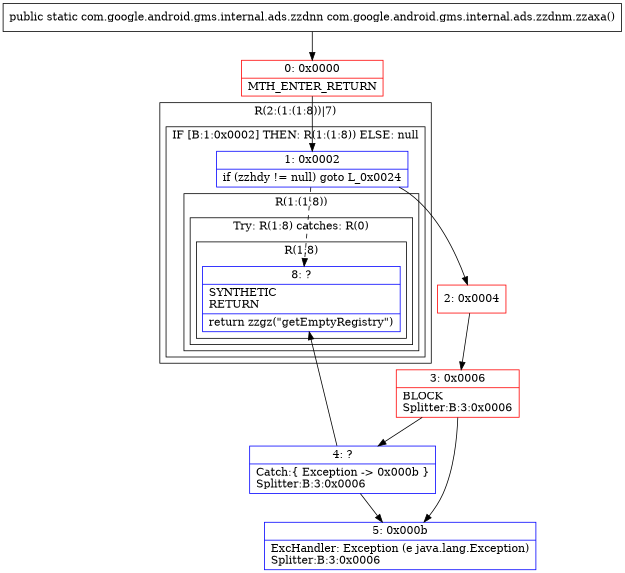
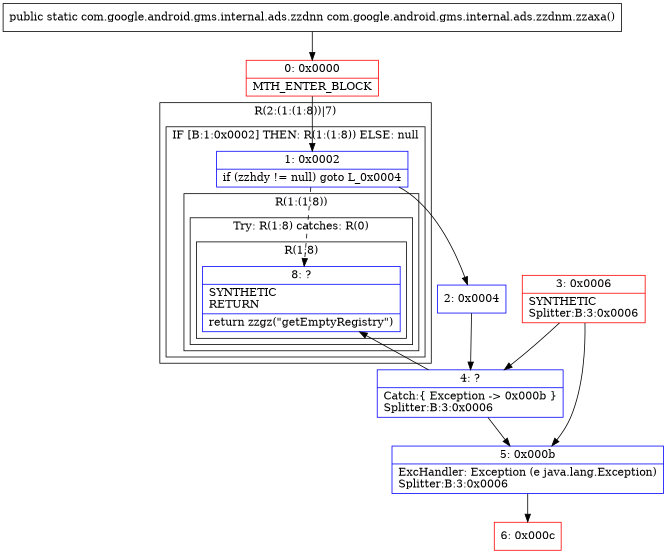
node "0: 0x0000": text "MTH_ENTER_RETURN" -> "MTH_ENTER_BLOCK"
node "1: 0x0002": text "if (zzhdy != null) goto L_0x0024" -> "if (zzhdy != null) goto L_0x0004"
node "2: 0x0004": color red -> blue
edge "2: 0x0004" -> "3: 0x0006": now "2: 0x0004" -> "4: ?"
node "3: 0x0006": text "BLOCK" -> "SYNTHETIC"
node "6: 0x000c": added
